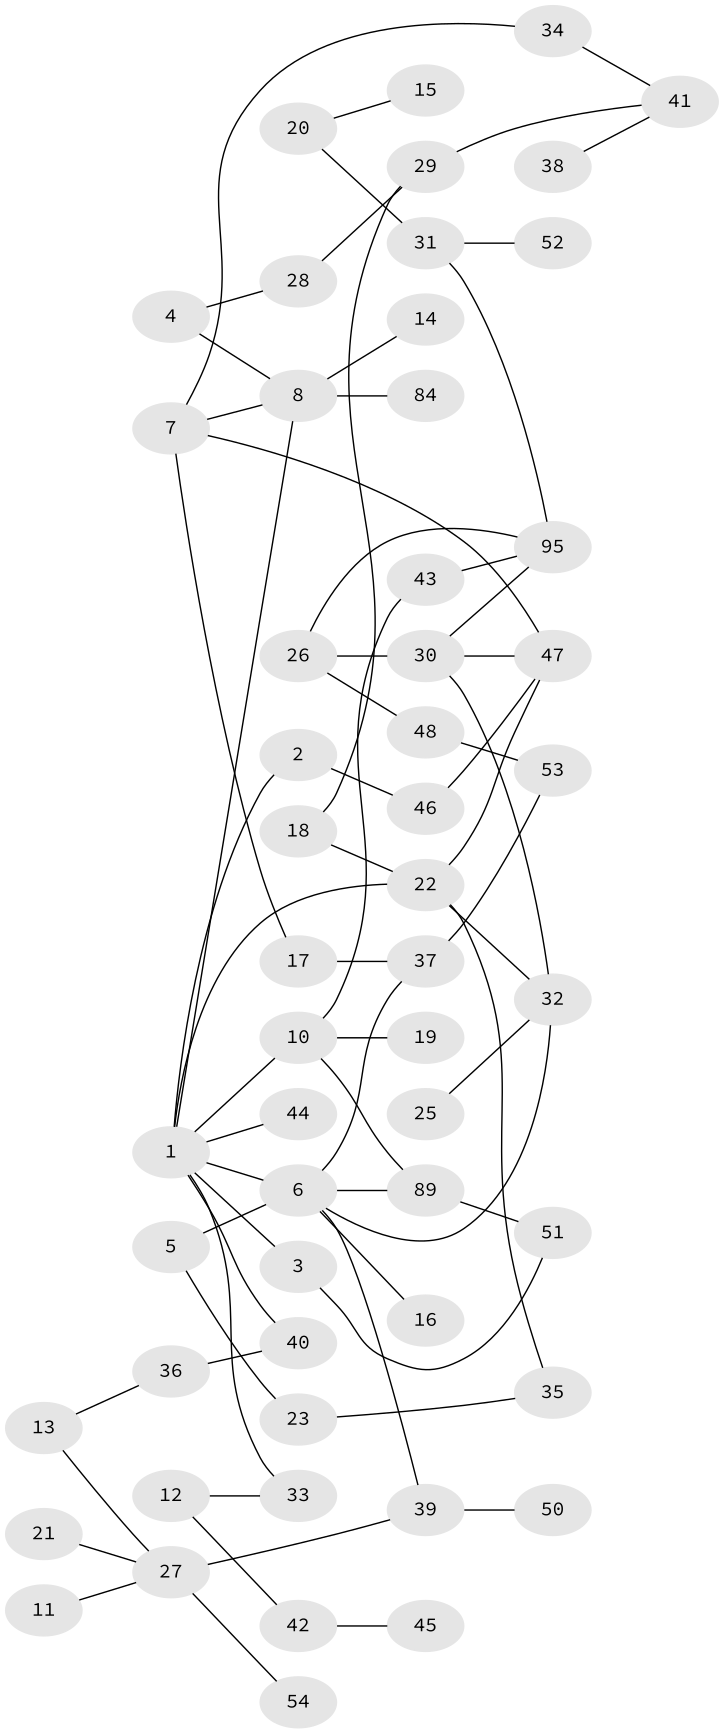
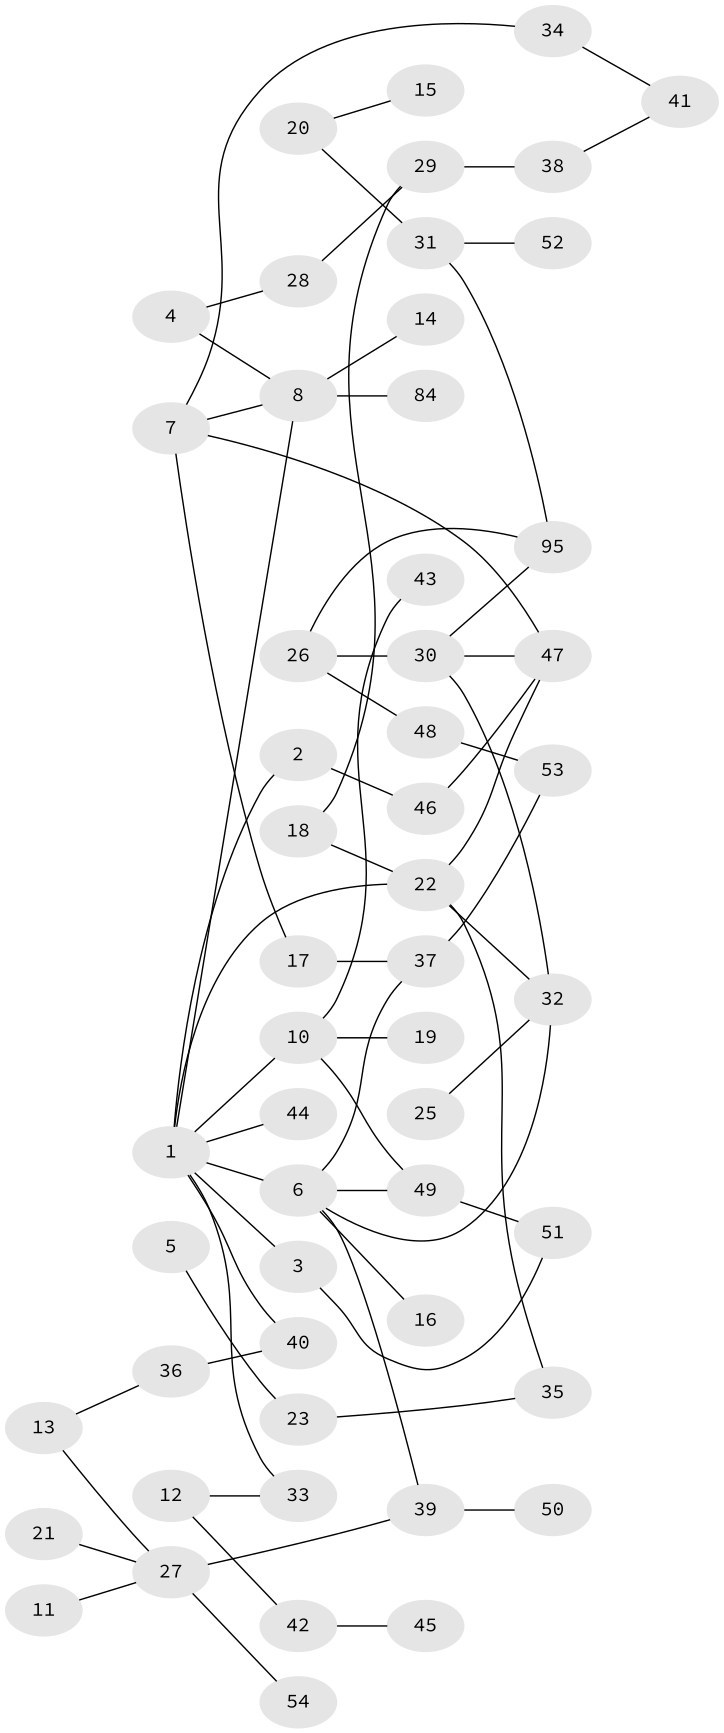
edge "41" -- "29": now "38" -- "29"
edge "95" -- "43": removed
node "89": label "89" -> "49"
edge "6" -- "5": removed
